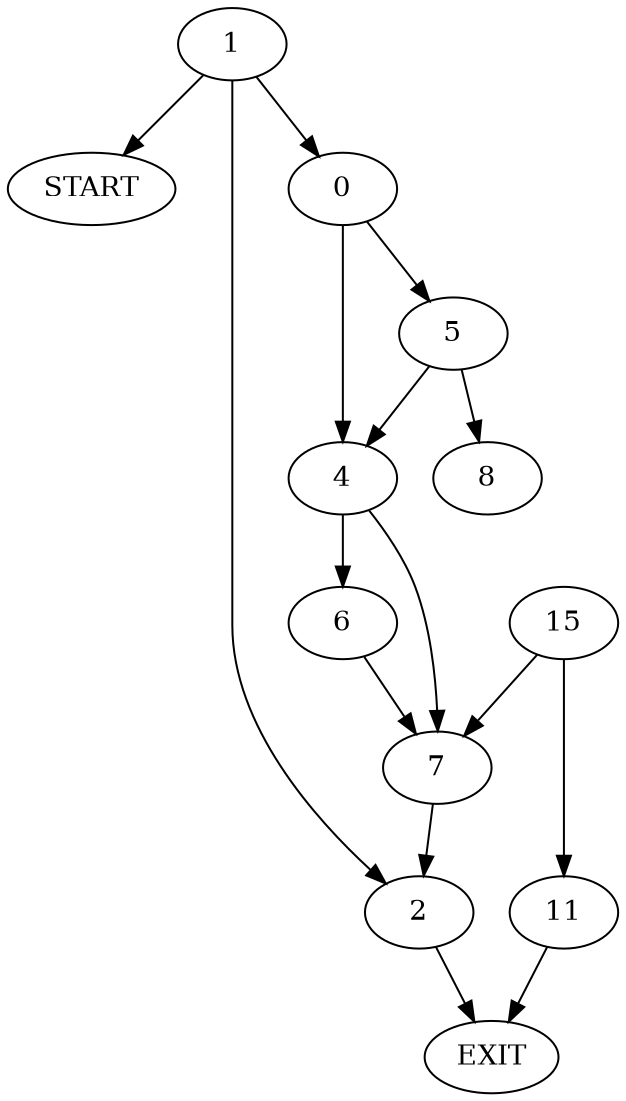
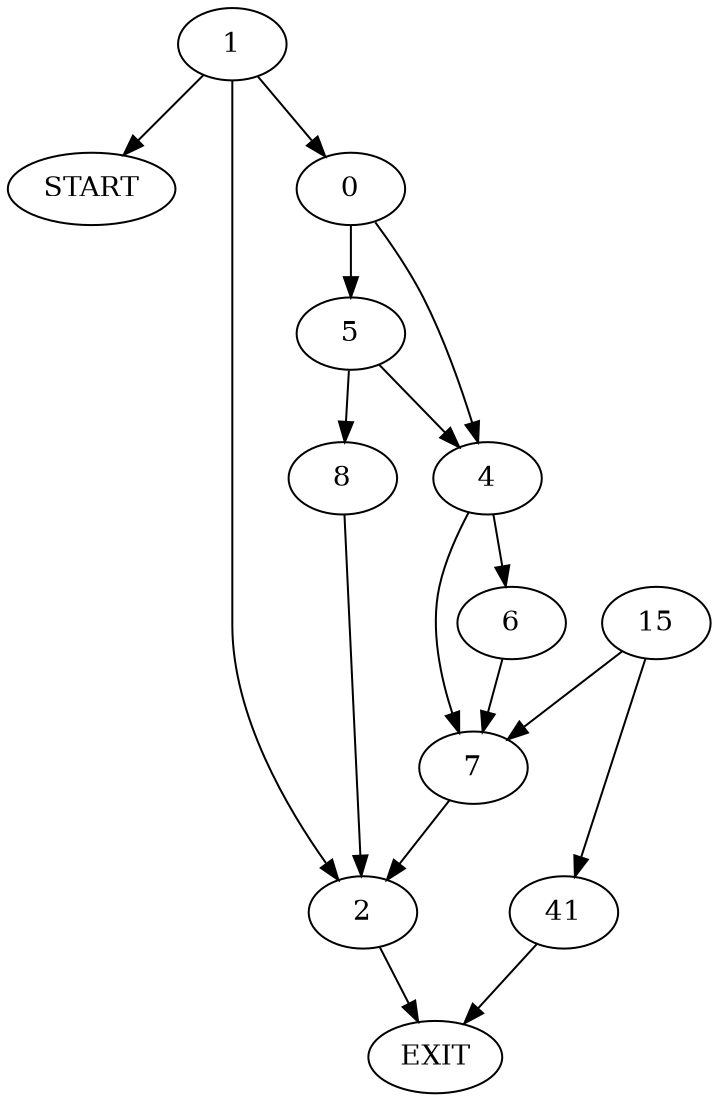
edge "8" -> "2": added
node "11": label "11" -> "41"
